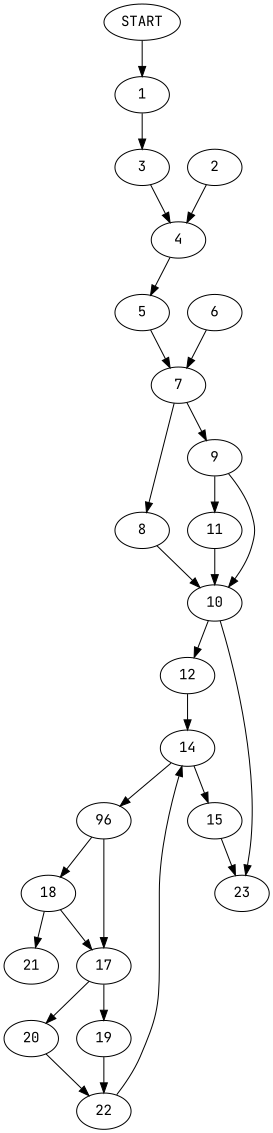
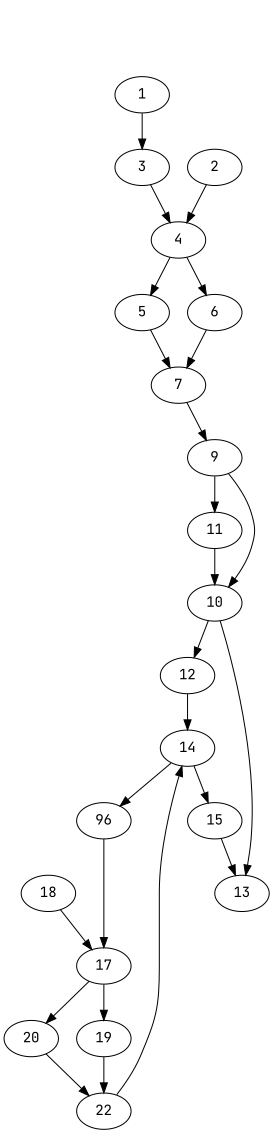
node "START": removed
edge "4" -> "6": added
node "8": removed
edge "96" -> "18": removed
node "23": label "23" -> "13"
node "21": removed
